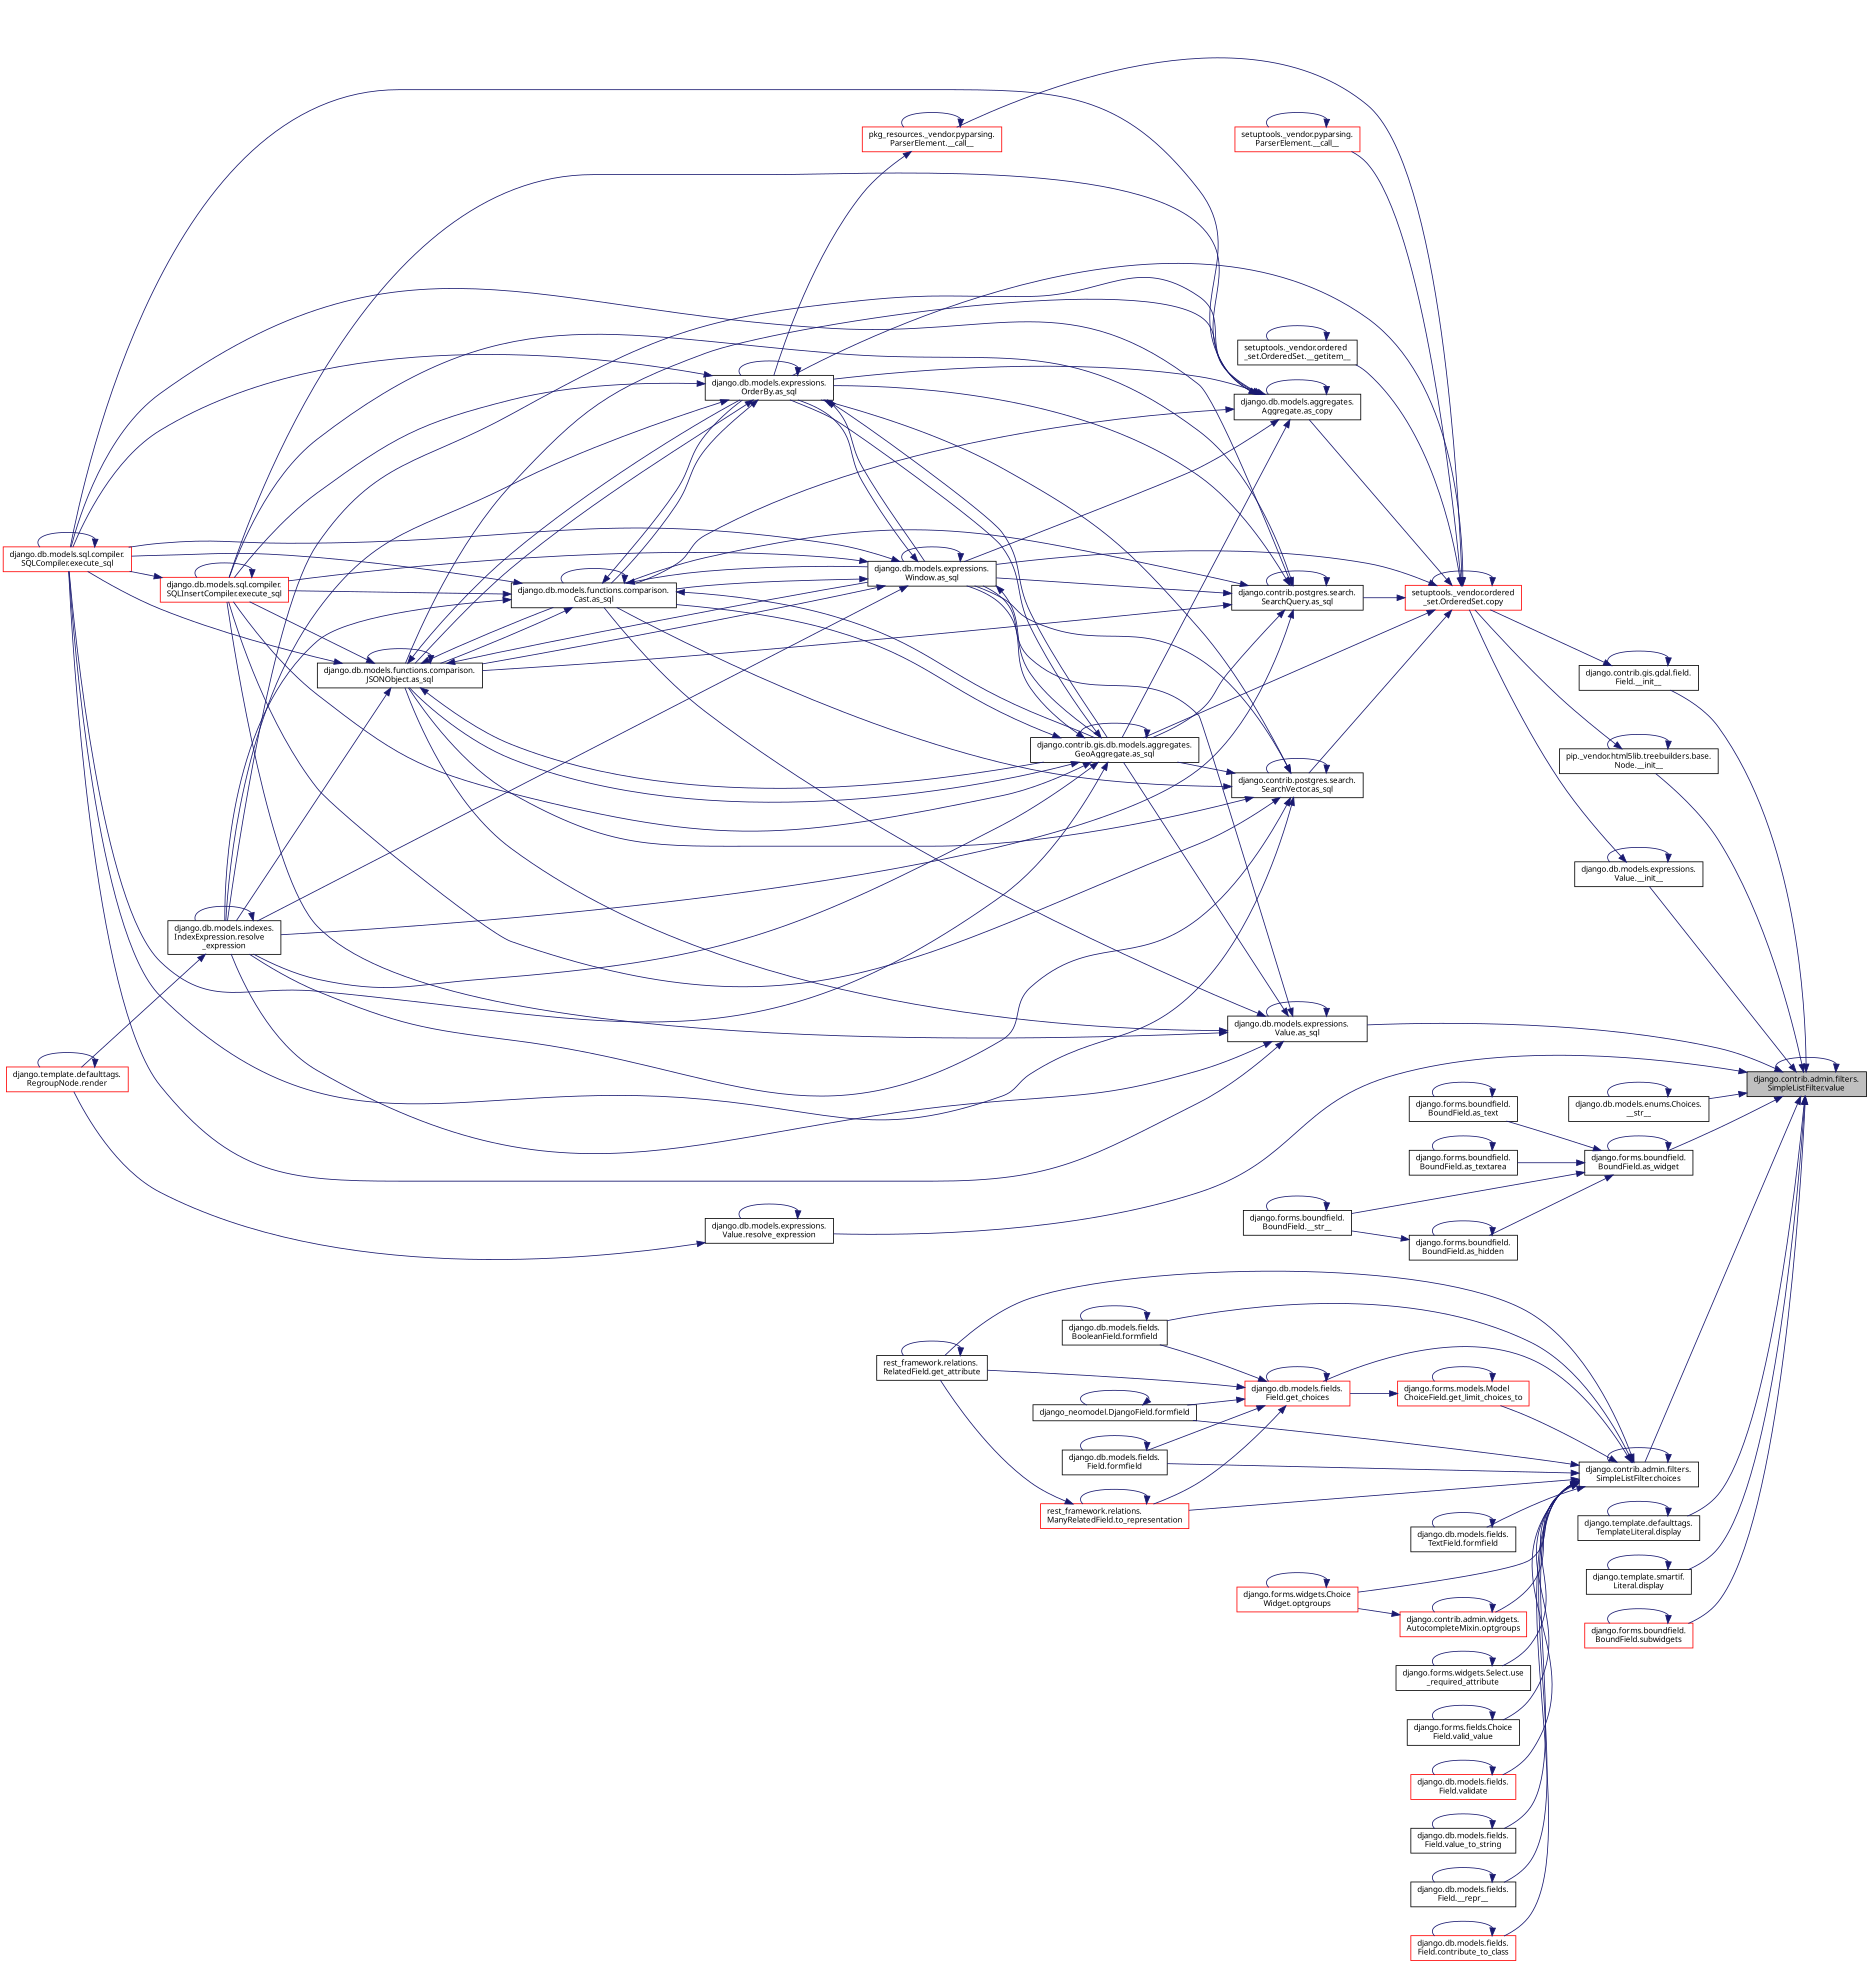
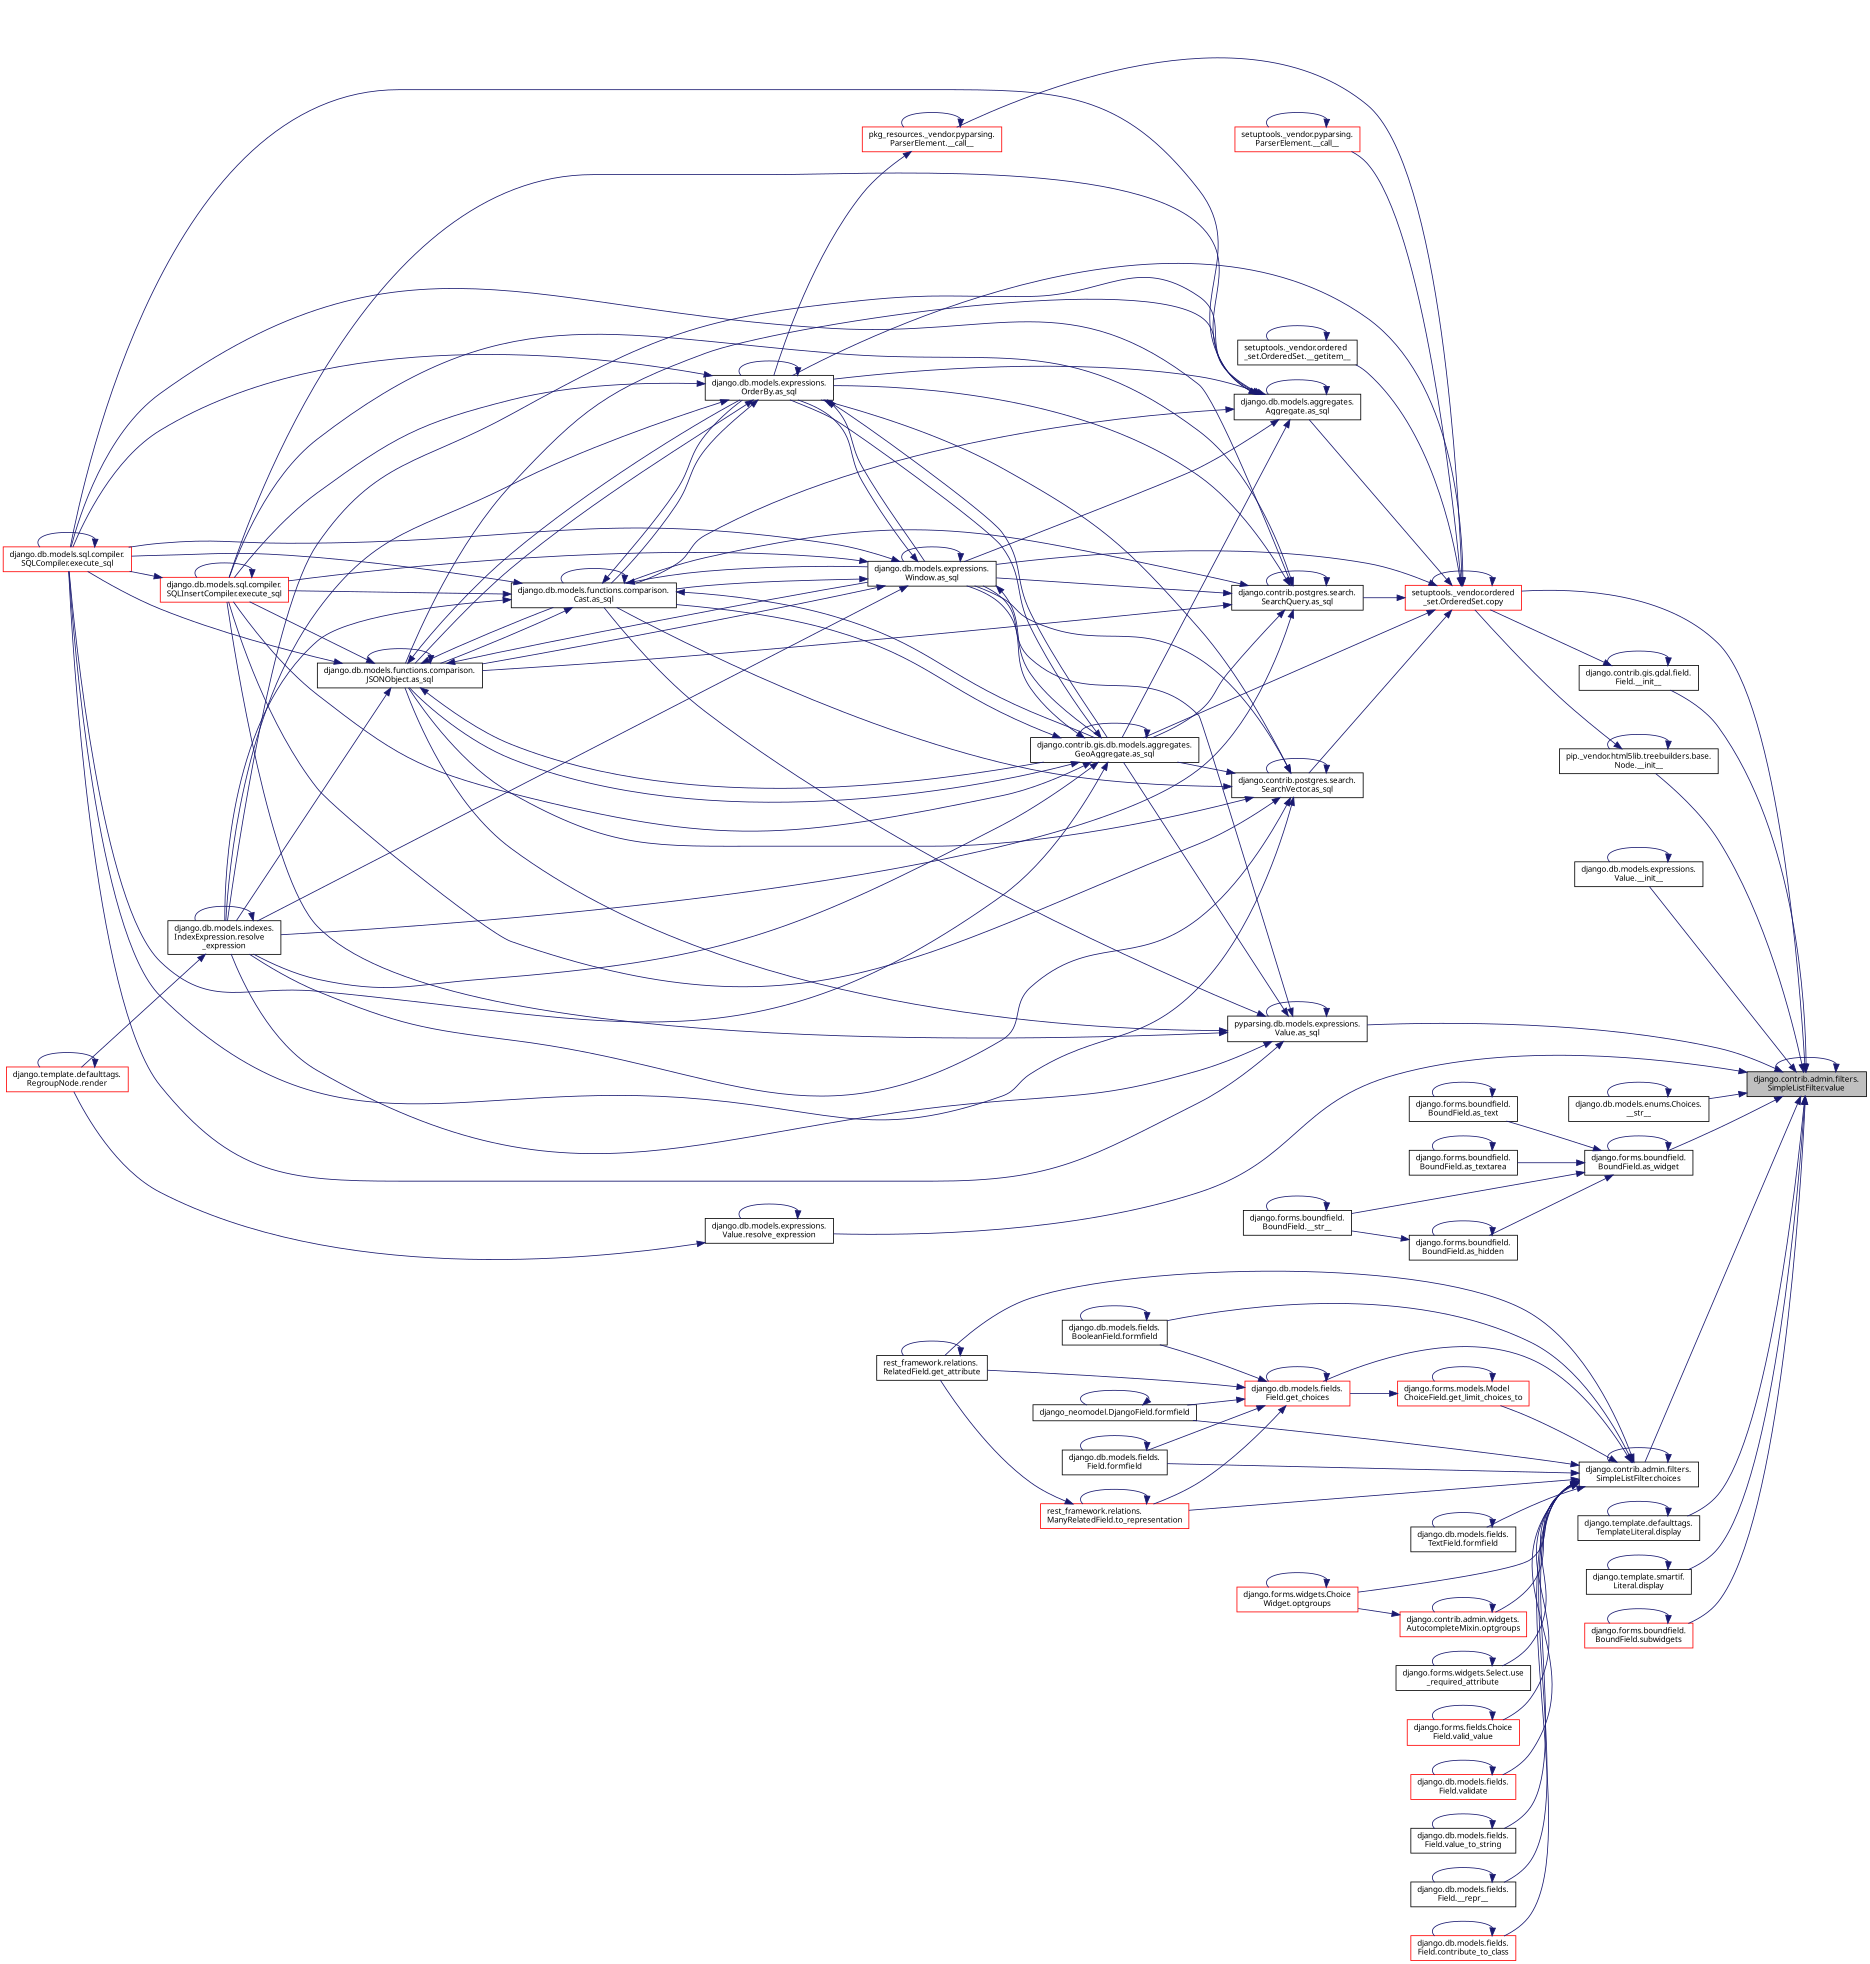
node "django.db.models.aggregates. Aggregate.as_copy": label "django.db.models.aggregates. Aggregate.as_copy" -> "django.db.models.aggregates. Aggregate.as_sql"
edge "setuptools._vendor.ordered _set.OrderedSet.copy" -> "django.db.models.expressions. Value.__init__": now "setuptools._vendor.ordered _set.OrderedSet.copy" -> "django.contrib.admin.filters. SimpleListFilter.value"
node "django.db.models.expressions. Value.as_sql": label "django.db.models.expressions. Value.as_sql" -> "pyparsing.db.models.expressions. Value.as_sql"
node "django.forms.fields.Choice Field.valid_value": color black -> red
